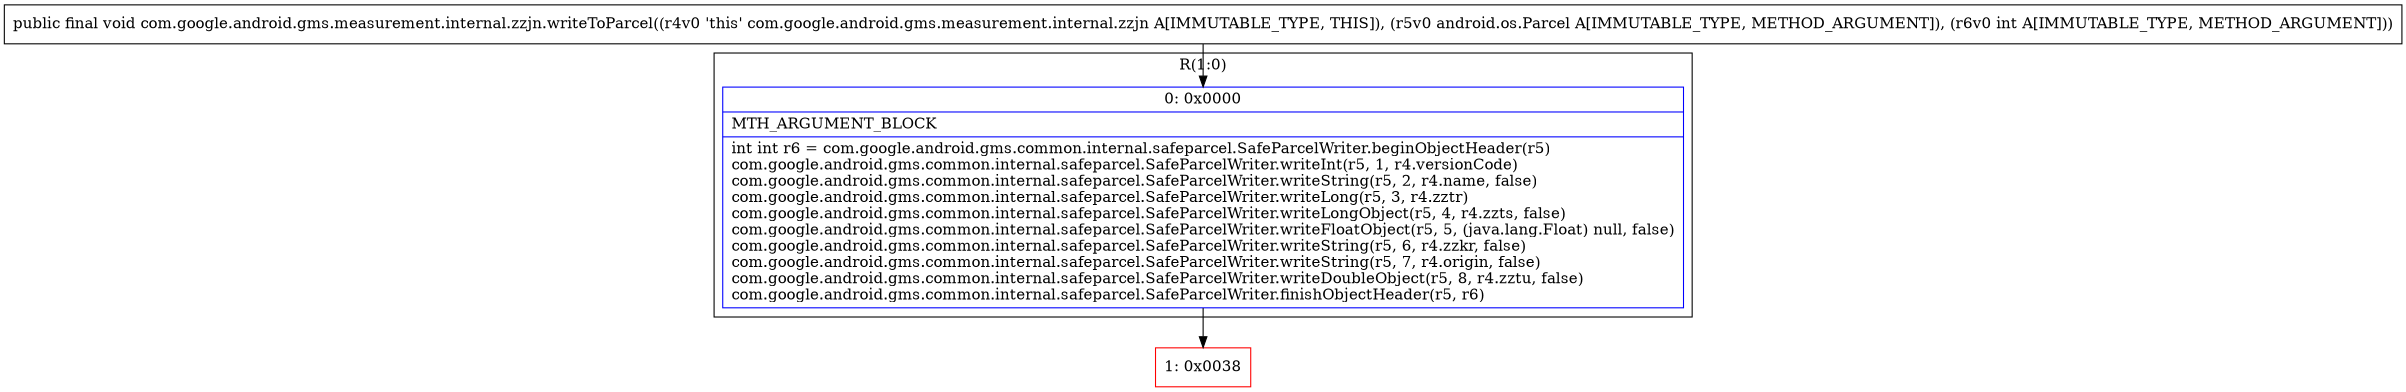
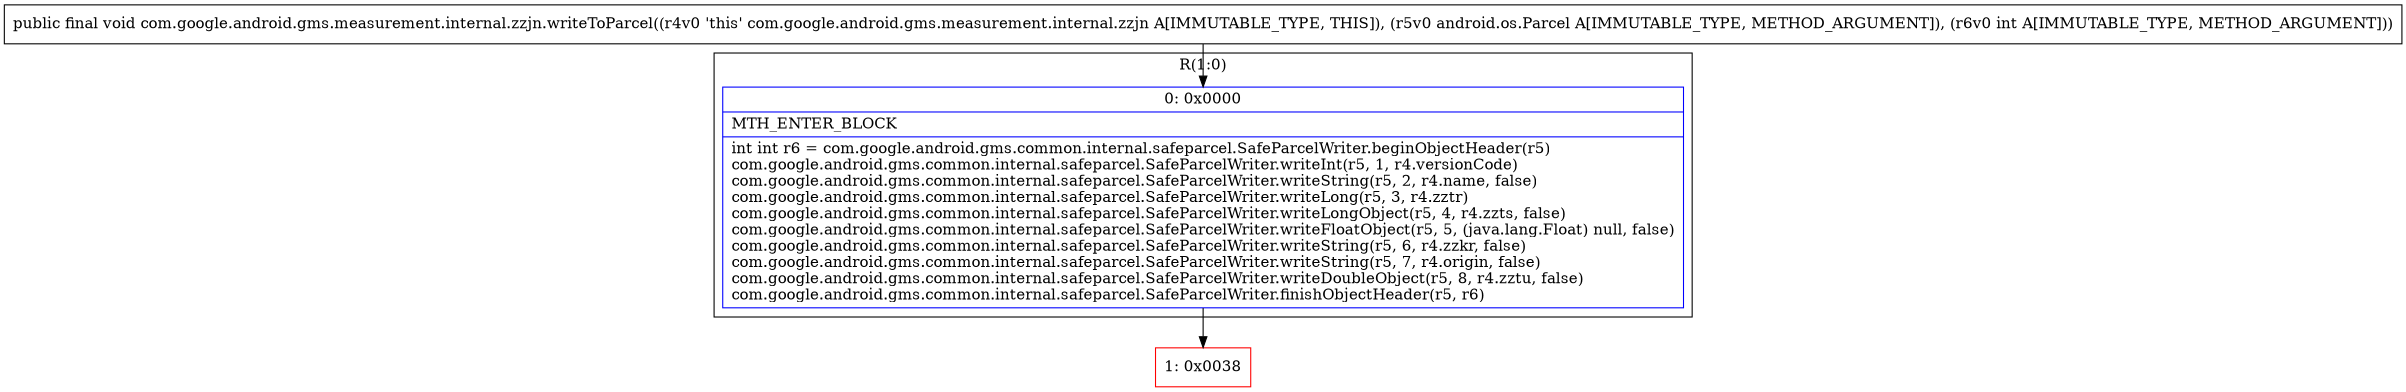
node "0: 0x0000": text "MTH_ARGUMENT_BLOCK" -> "MTH_ENTER_BLOCK"
